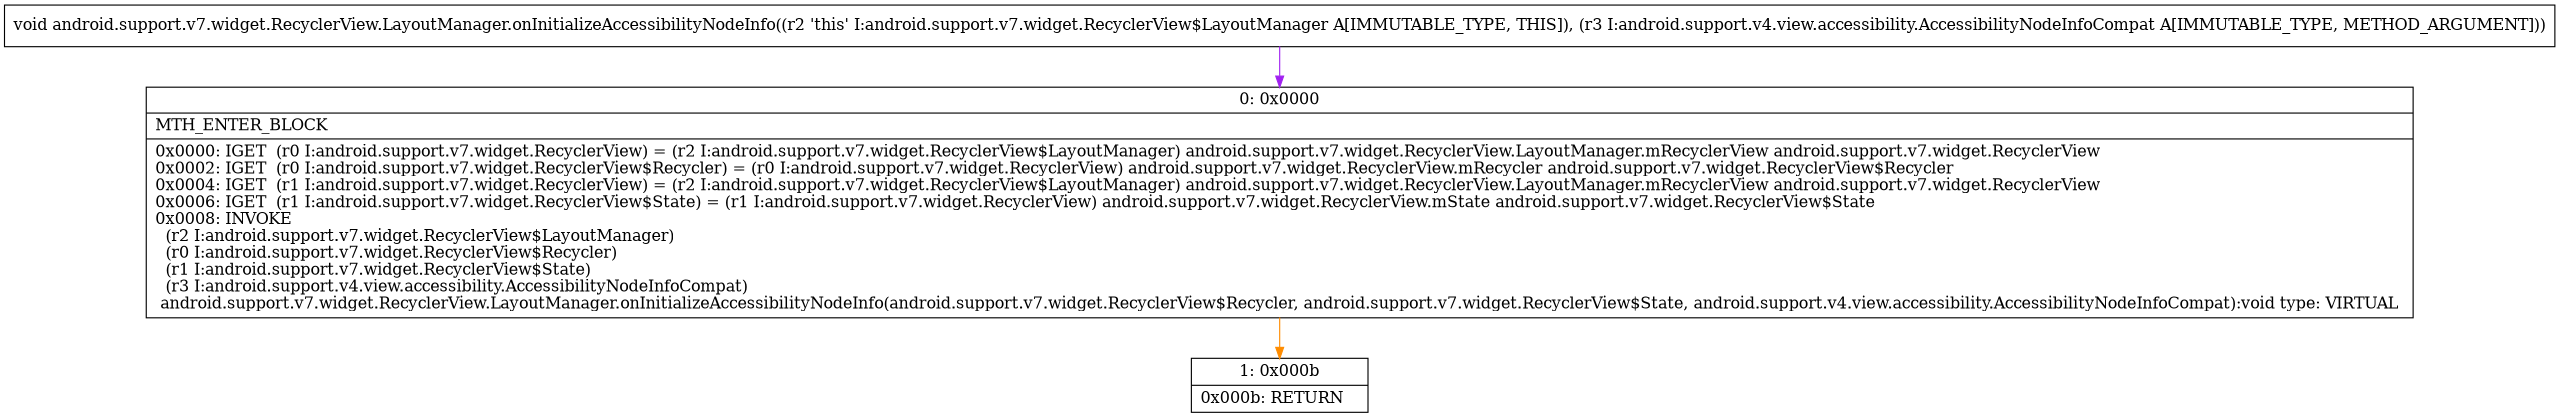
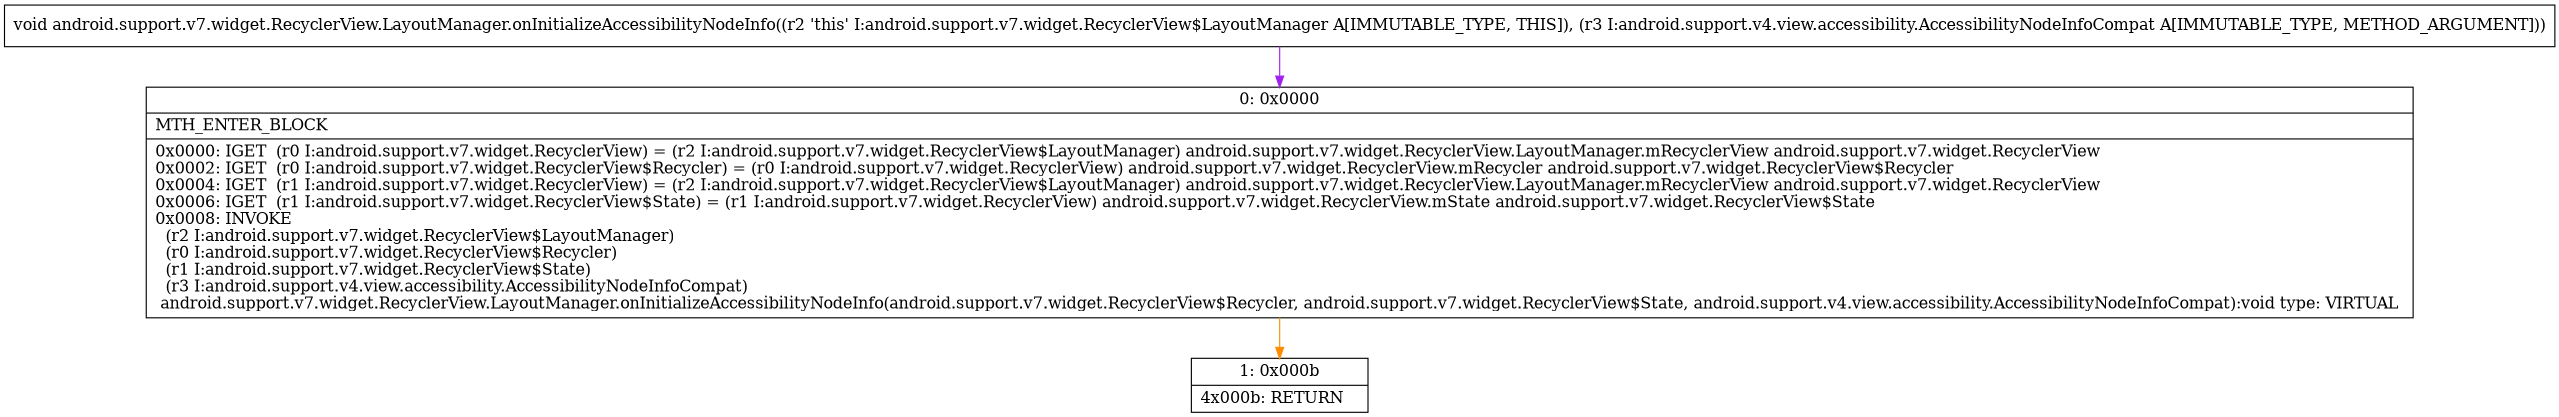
node "1: 0x000b": text "0x000b: RETURN" -> "4x000b: RETURN"
